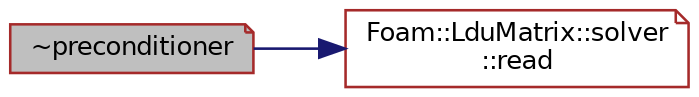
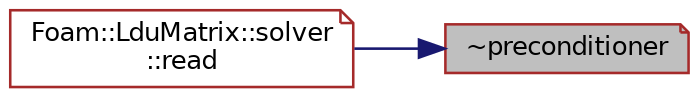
edge "~preconditioner" -> "Foam::LduMatrix::solver ::read": reversed
